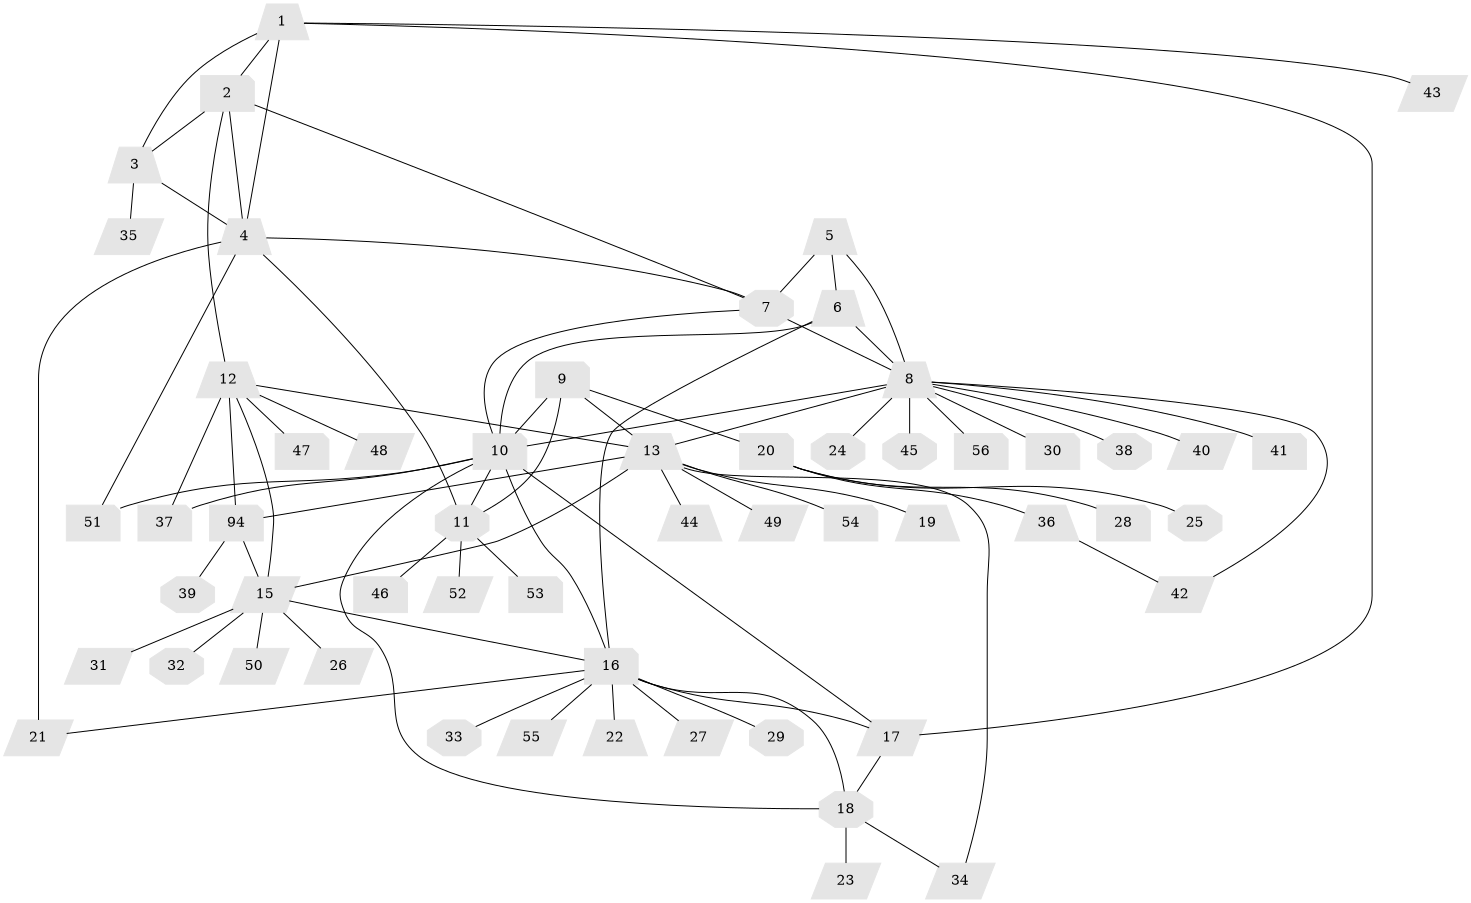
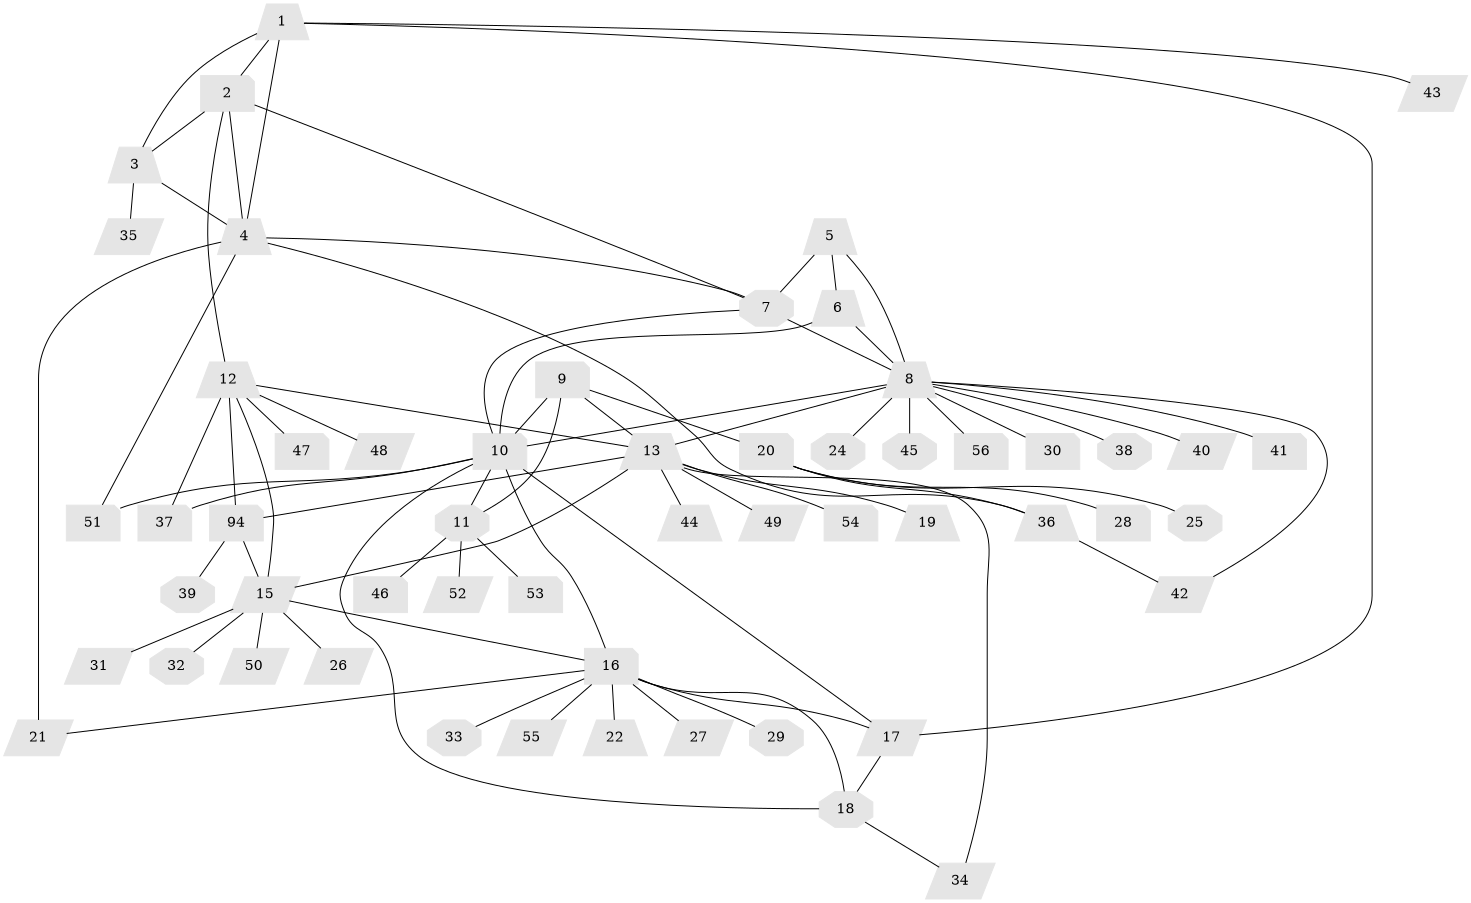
edge "4" -- "11": now "4" -- "36"
edge "6" -- "16": removed
node "23": removed
